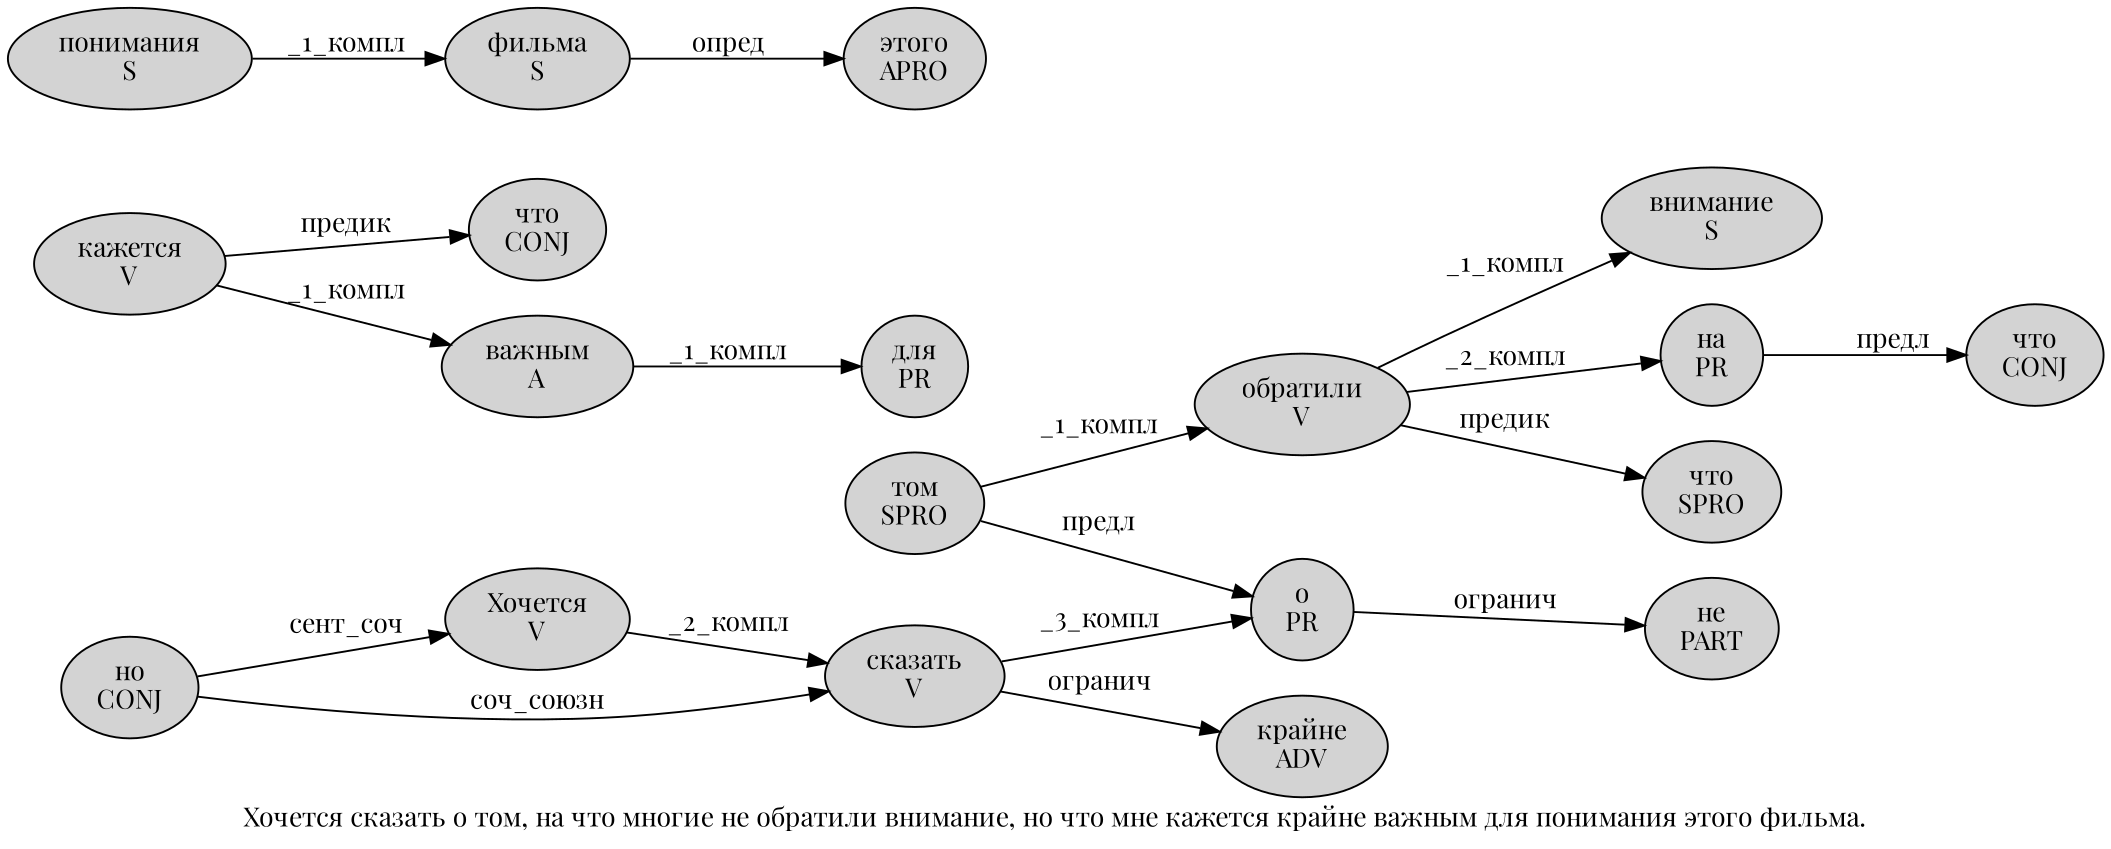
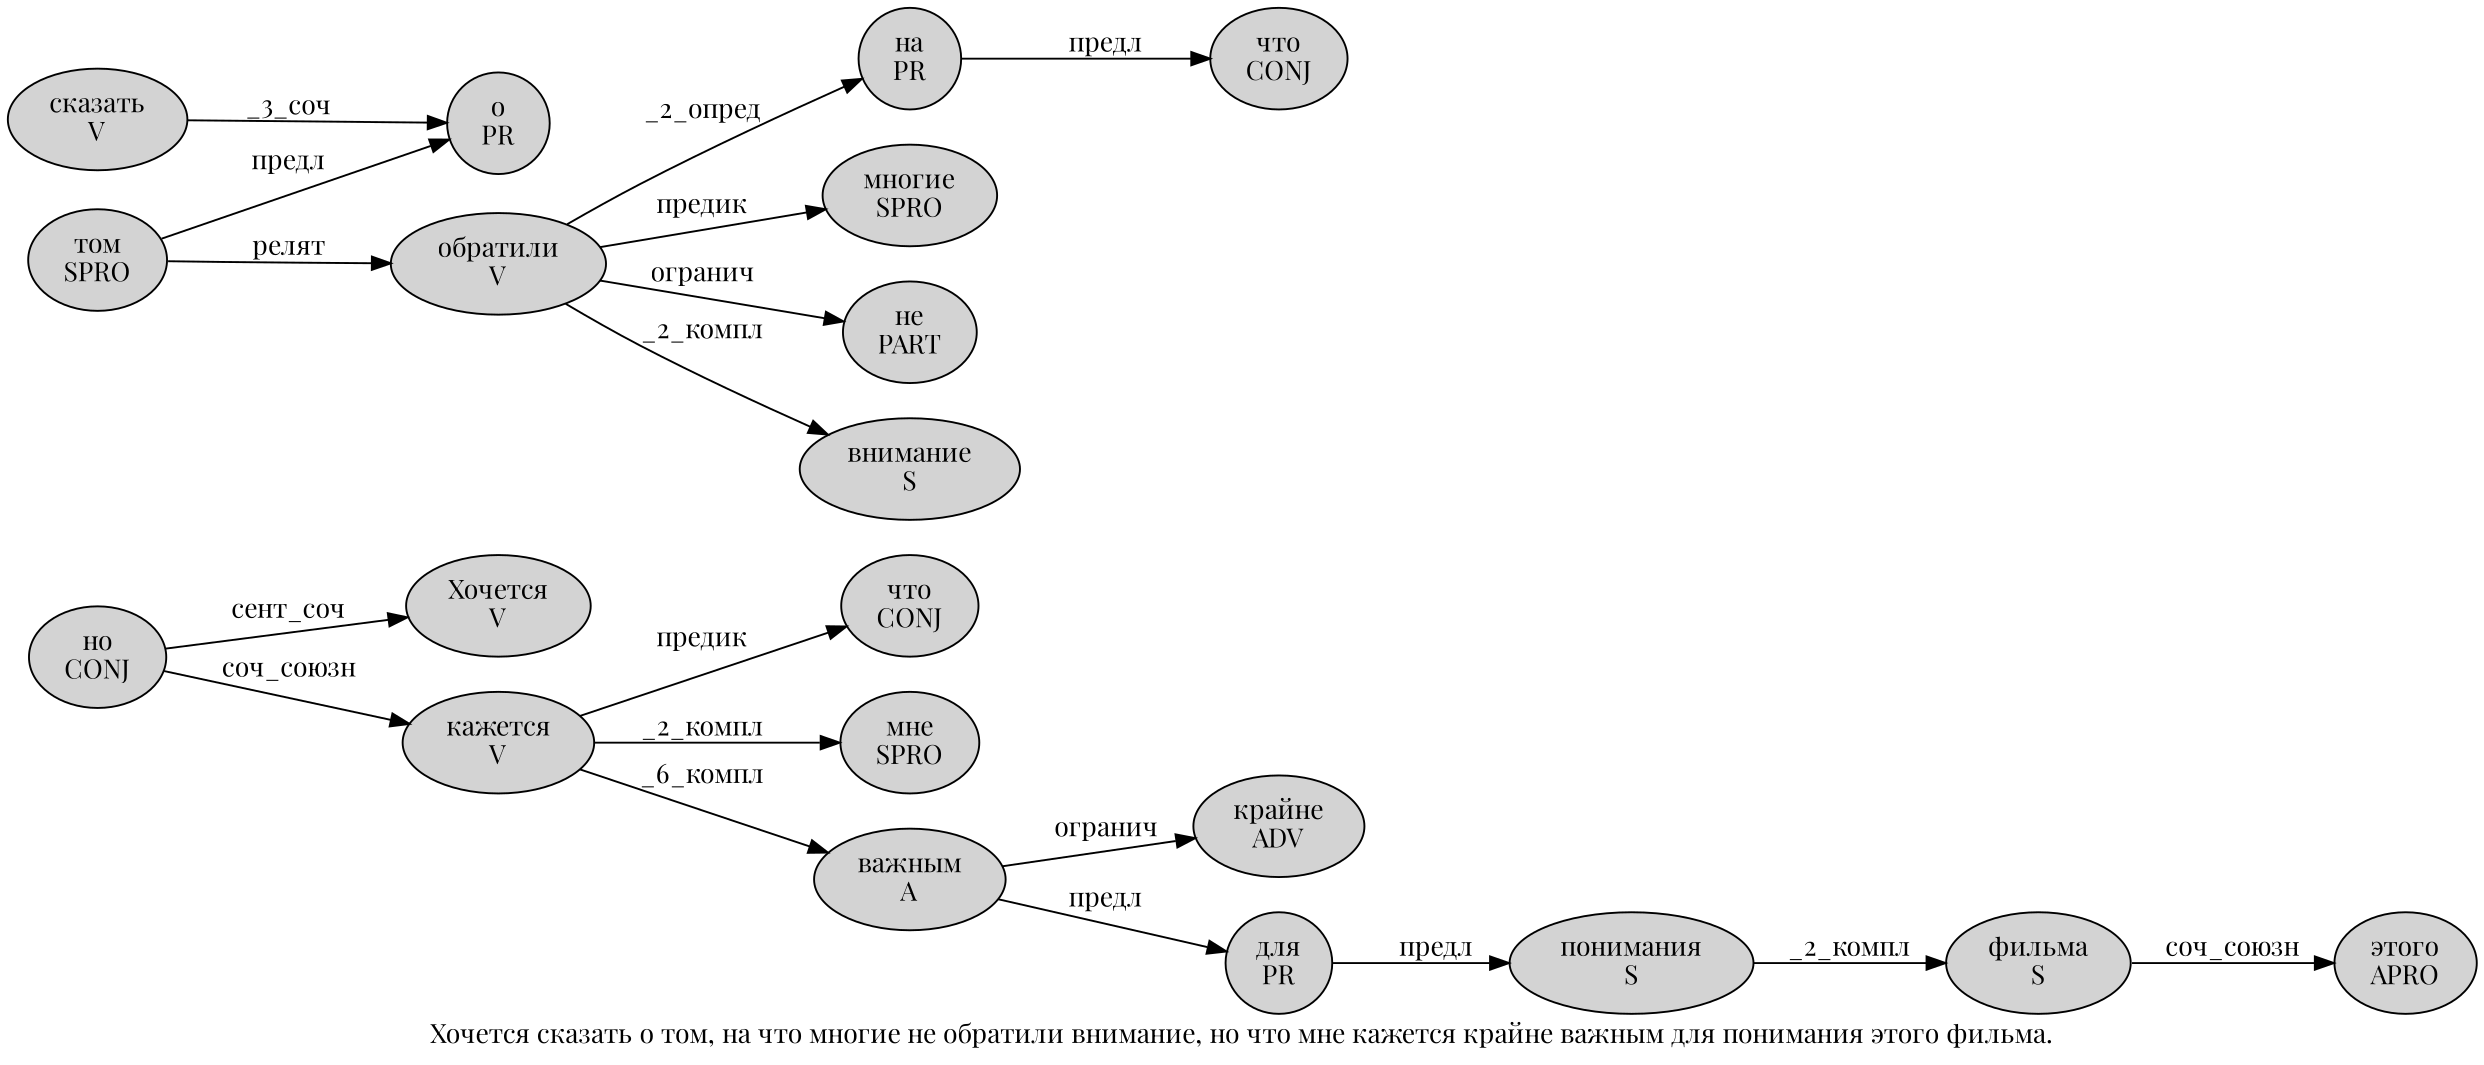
edge "понимания S" -> "фильма S": label "_1_компл" -> "_2_компл"
edge "фильма S" -> "этого APRO": label "опред" -> "соч_союзн"
edge "обратили V" -> "внимание S": label "_1_компл" -> "_2_компл"
edge "кажется V" -> "важным A": label "_1_компл" -> "_6_компл"
edge "важным A" -> "для PR": label "_1_компл" -> "предл"
edge "обратили V" -> "на PR": label "_2_компл" -> "_2_опред"
edge "том SPRO" -> "обратили V": label "_1_компл" -> "релят"
node "что SPRO": label "что SPRO" -> "многие SPRO"
edge "о PR" -> "не PART": now "обратили V" -> "не PART"
edge "сказать V" -> "о PR": label "_3_компл" -> "_3_соч"
edge "Хочется V" -> "сказать V": removed, label "_2_компл"
edge "сказать V" -> "крайне ADV": now "важным A" -> "крайне ADV"
edge "но CONJ" -> "сказать V": now "но CONJ" -> "кажется V"
node "мне SPRO": added
edge "для PR" -> "понимания S": added, label "предл"
